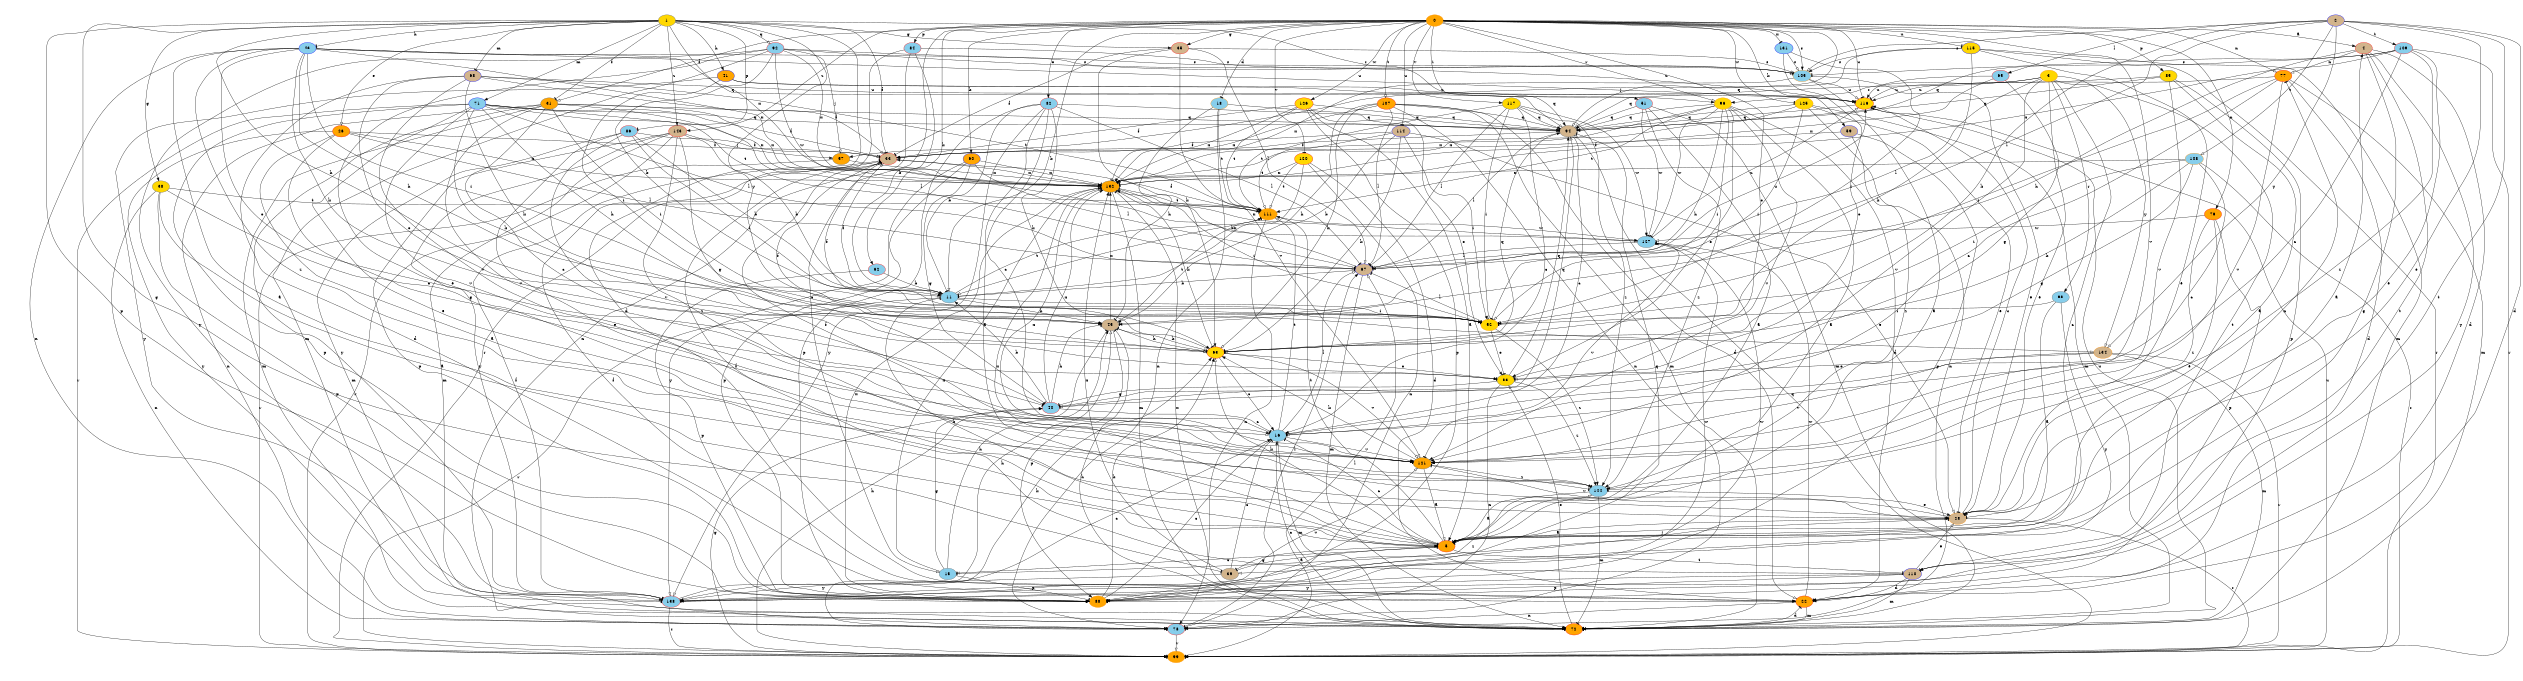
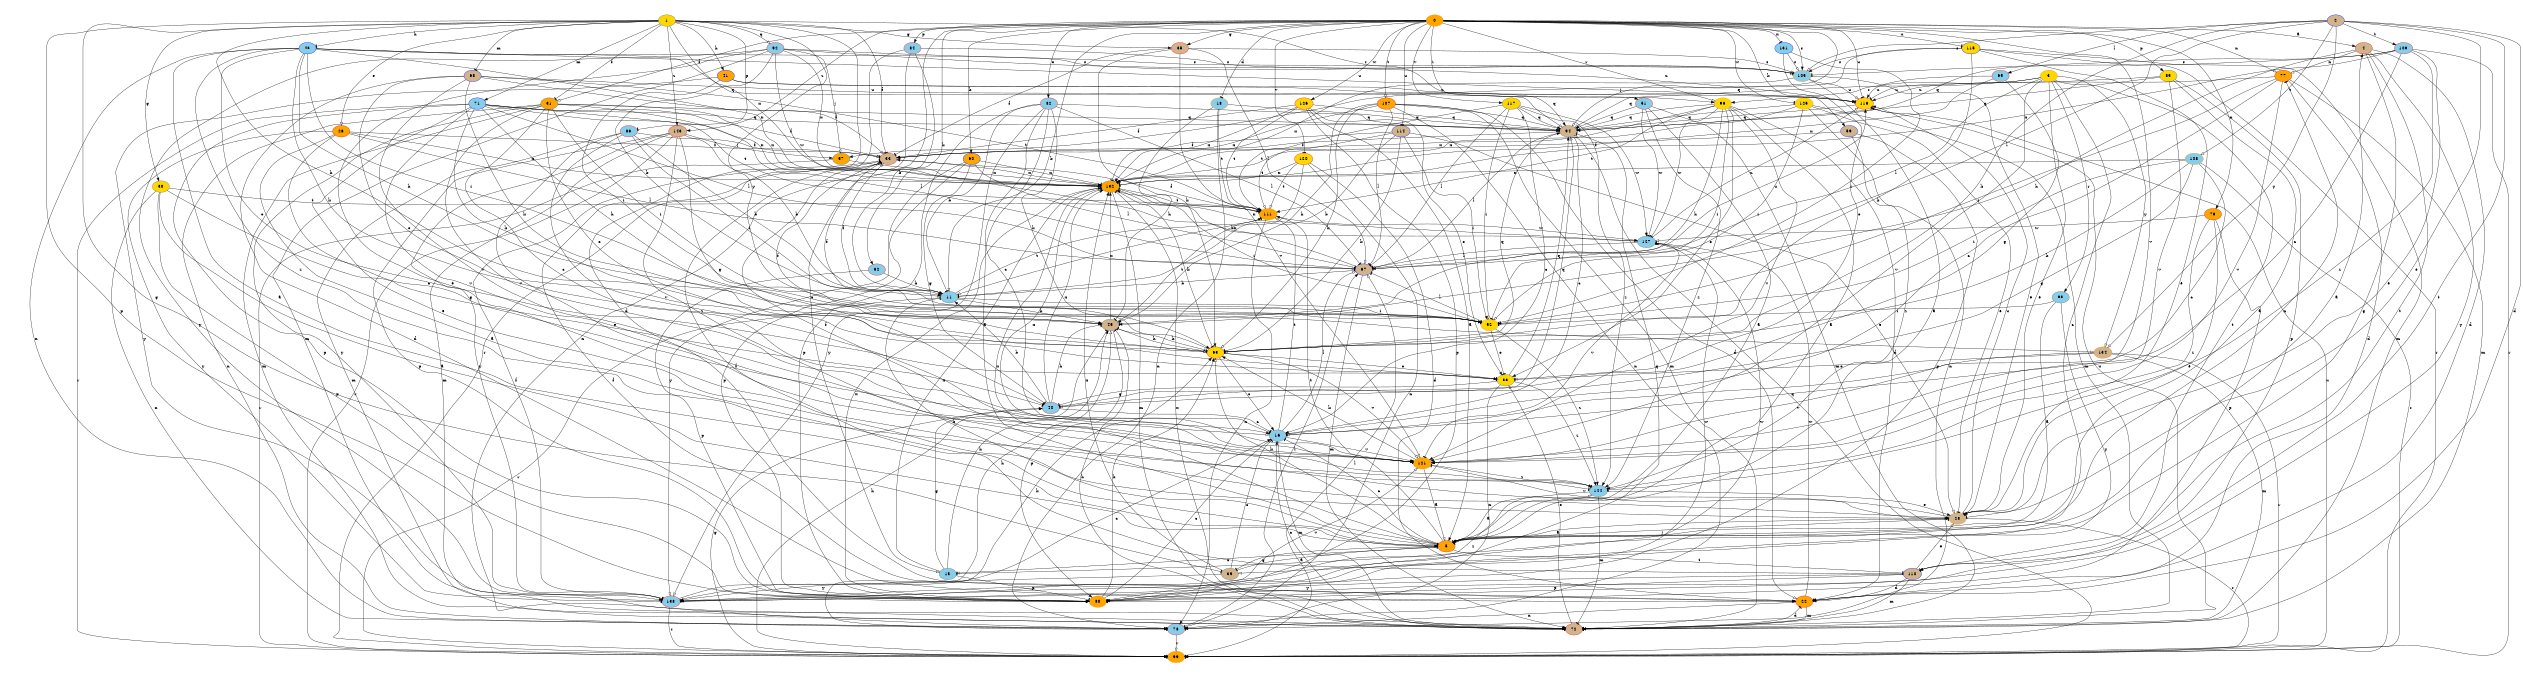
edge "0" -> "83": now "31" -> "83"
node "121": color gray40 -> darkorange
node "72": fillcolor orange -> tan
